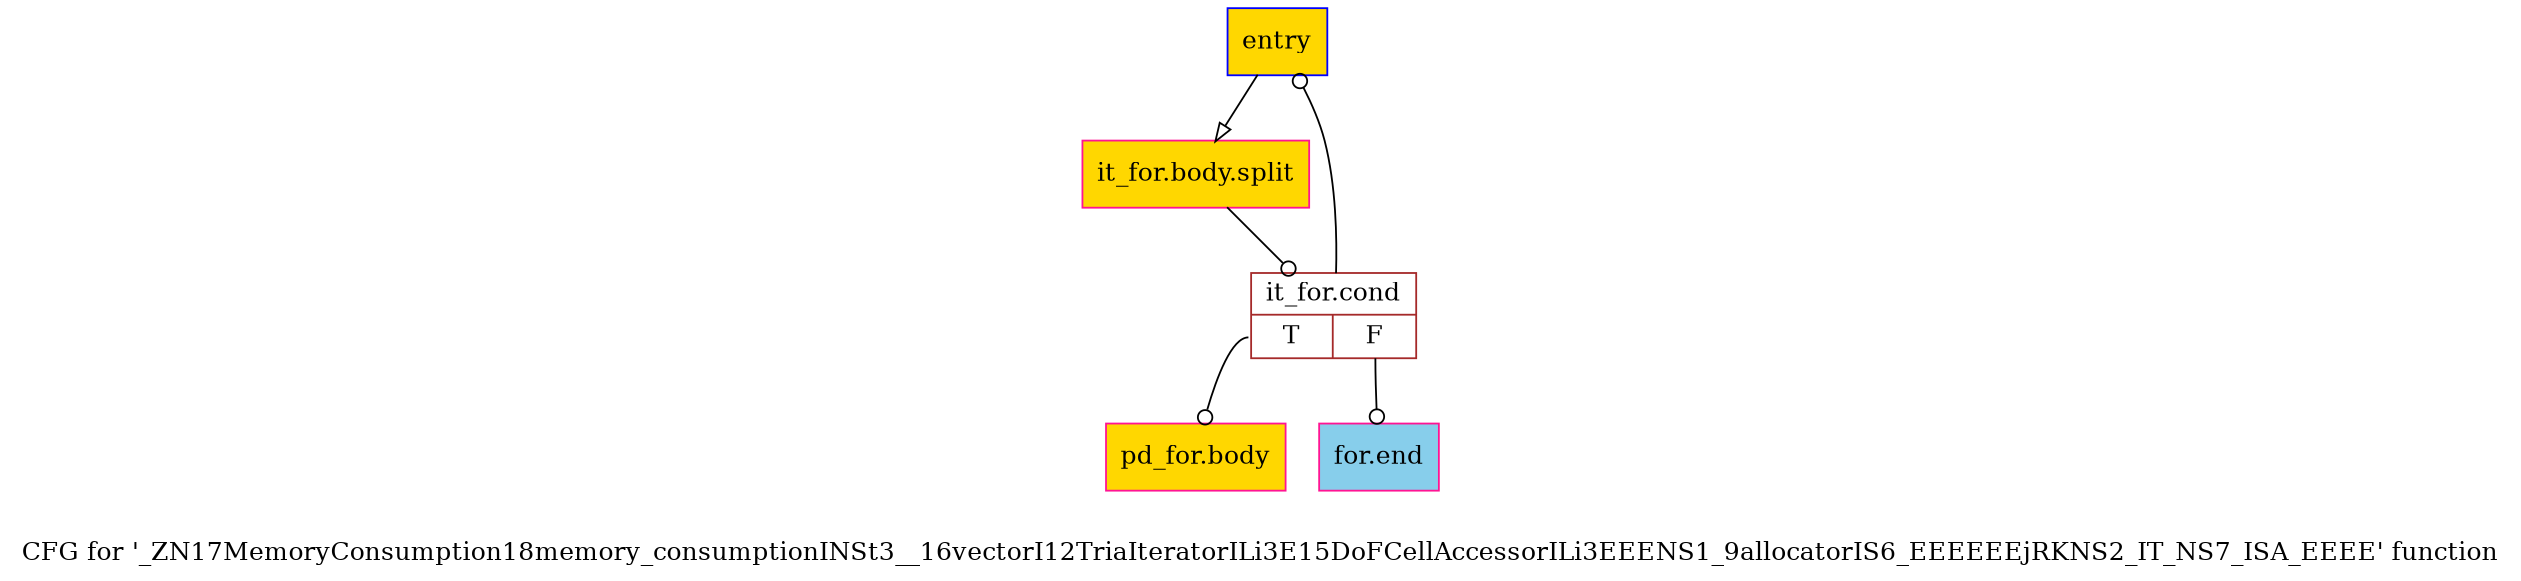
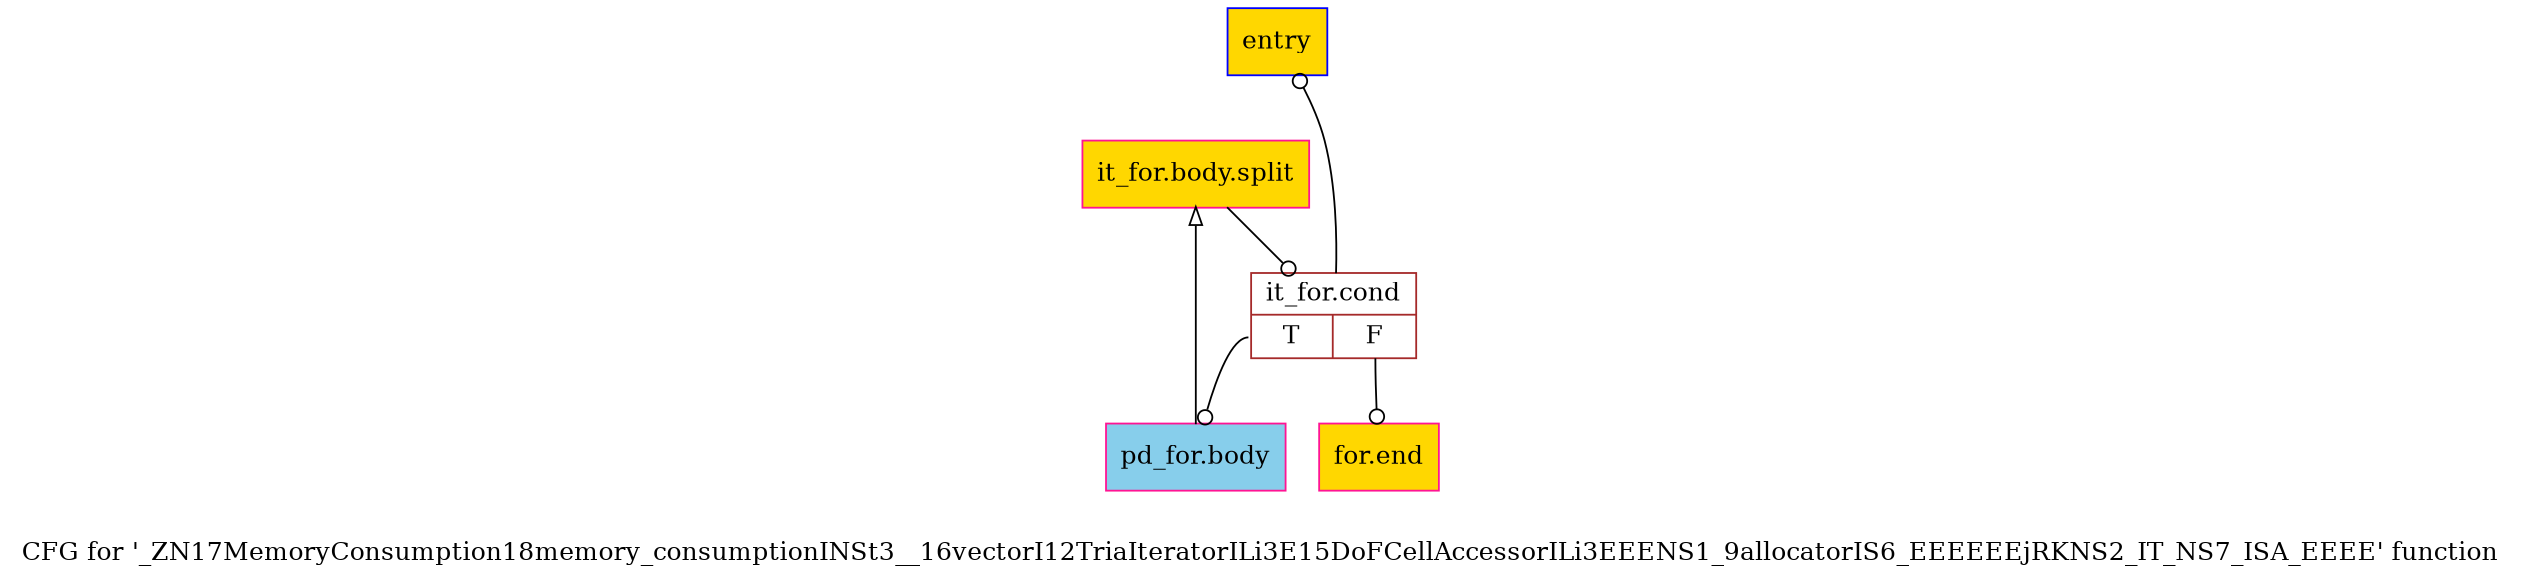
edge "entry" -> "it_for.body.split": now "pd_for.body" -> "it_for.body.split"
node "pd_for.body": fillcolor gold -> skyblue
node "for.end": fillcolor skyblue -> gold
